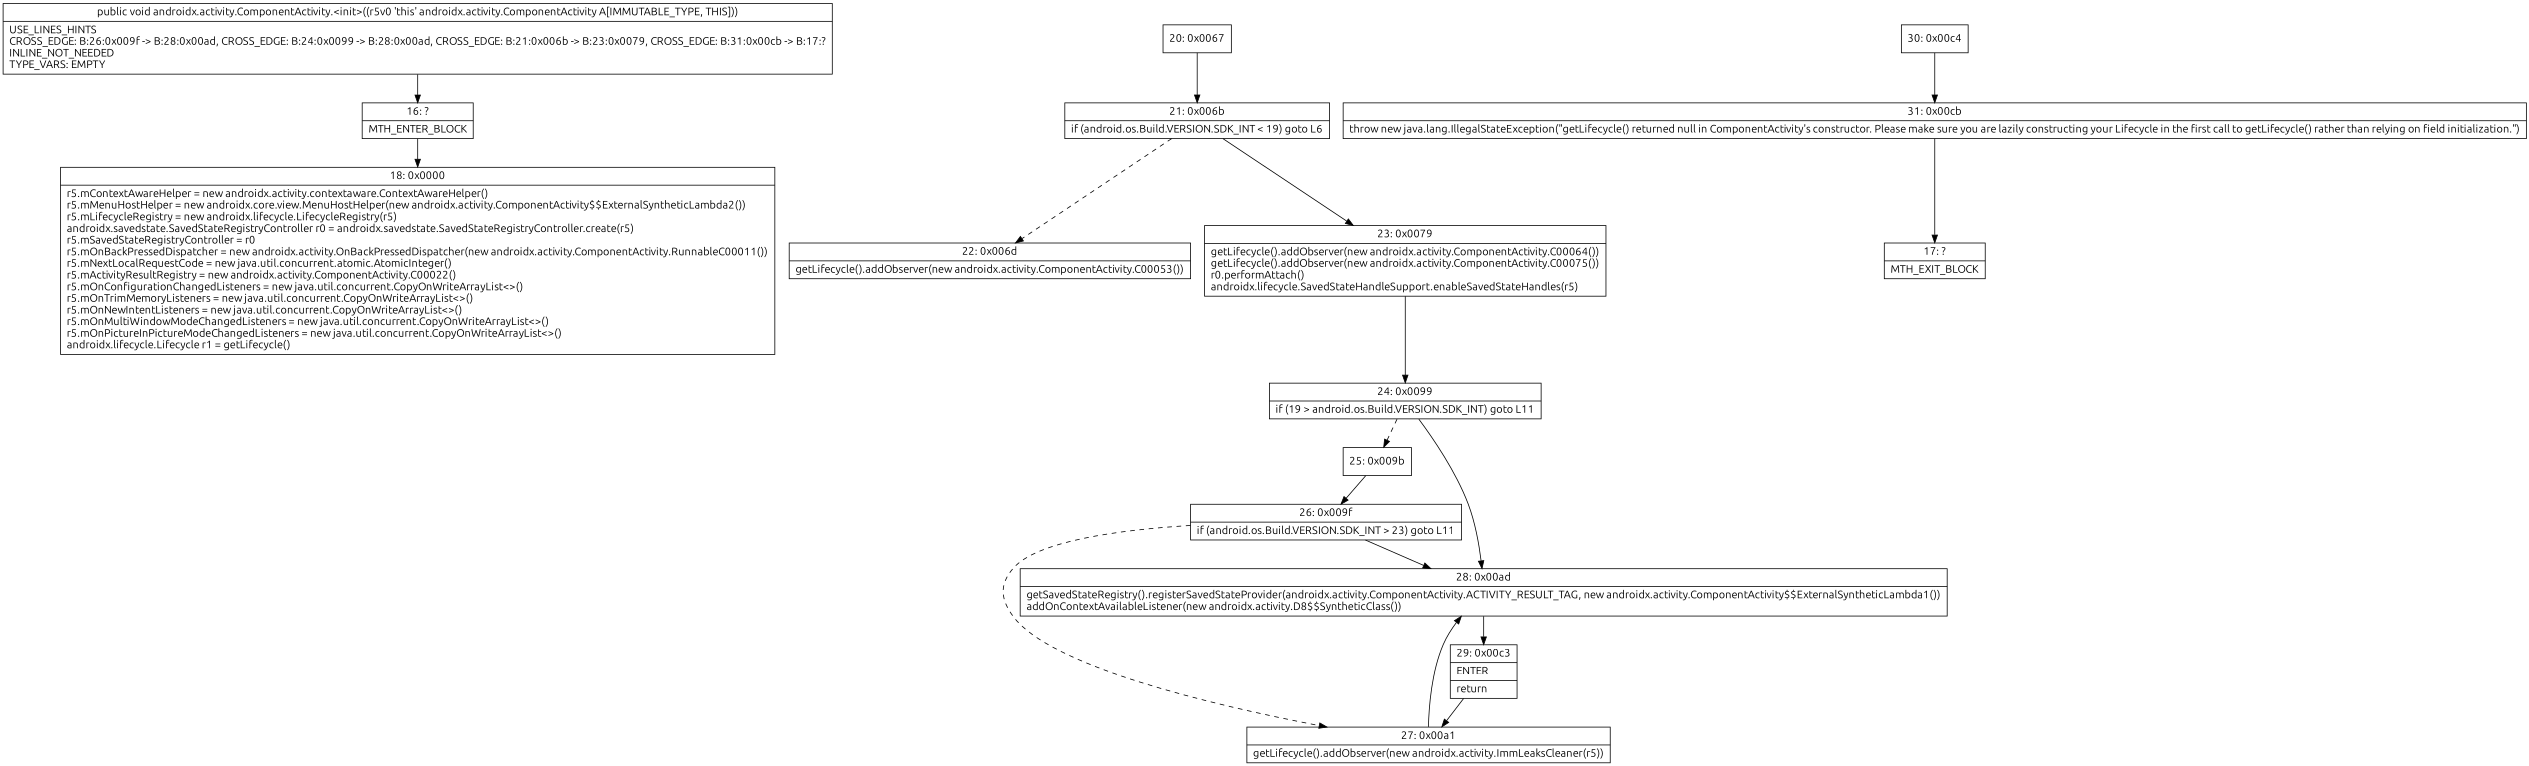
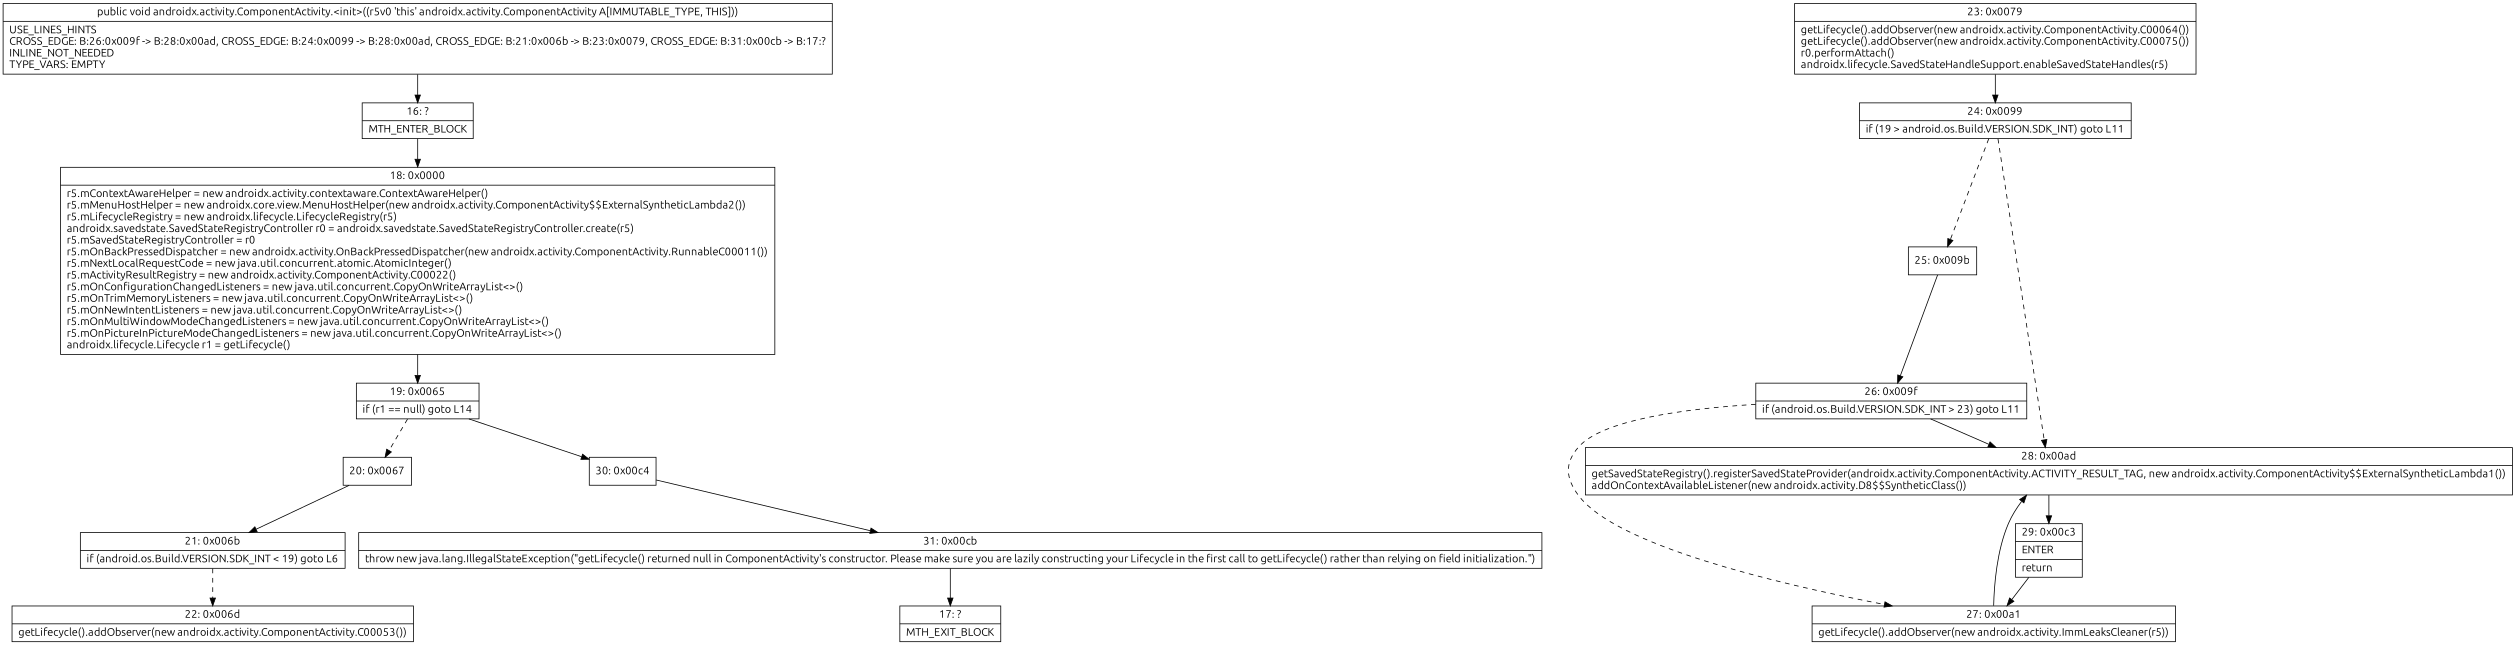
edge "21: 0x006b" -> "23: 0x0079": removed
node "19: 0x0065": added
edge "24: 0x0099" -> "28: 0x00ad": style solid -> dashed
